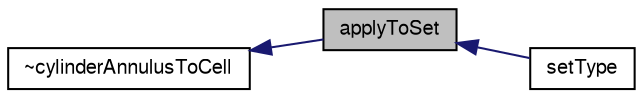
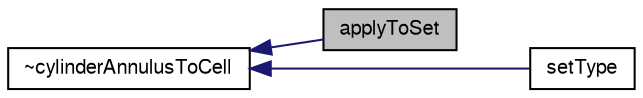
edge "setType" -> "applyToSet": now "setType" -> "~cylinderAnnulusToCell"
